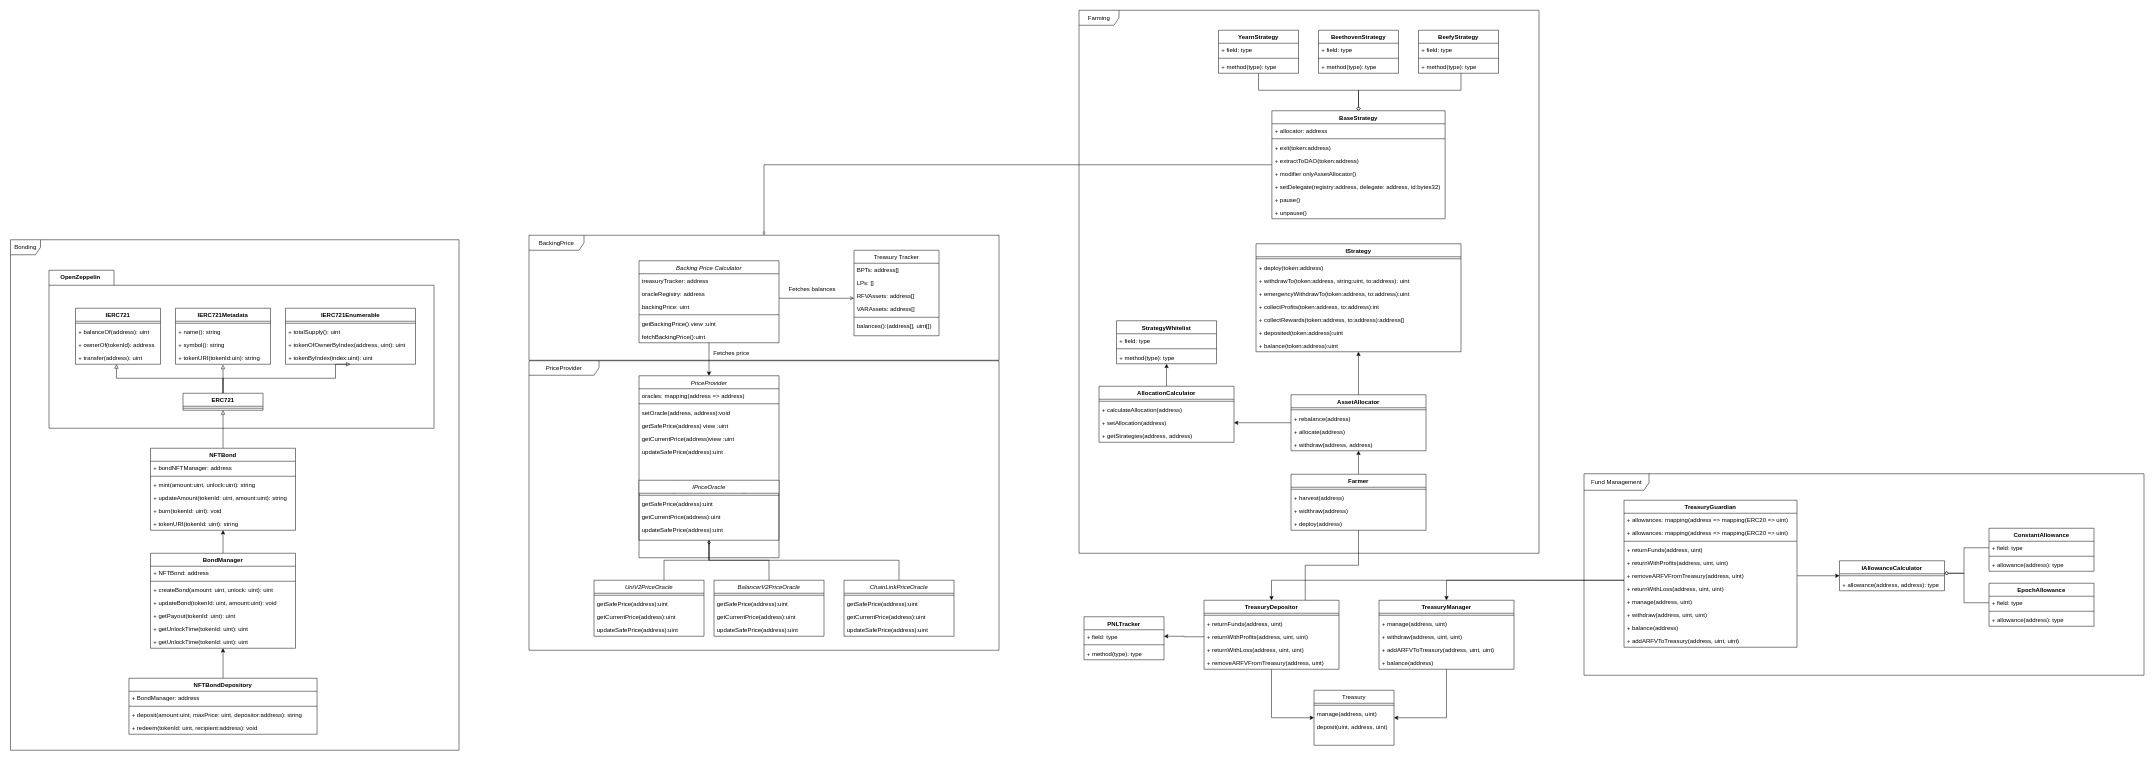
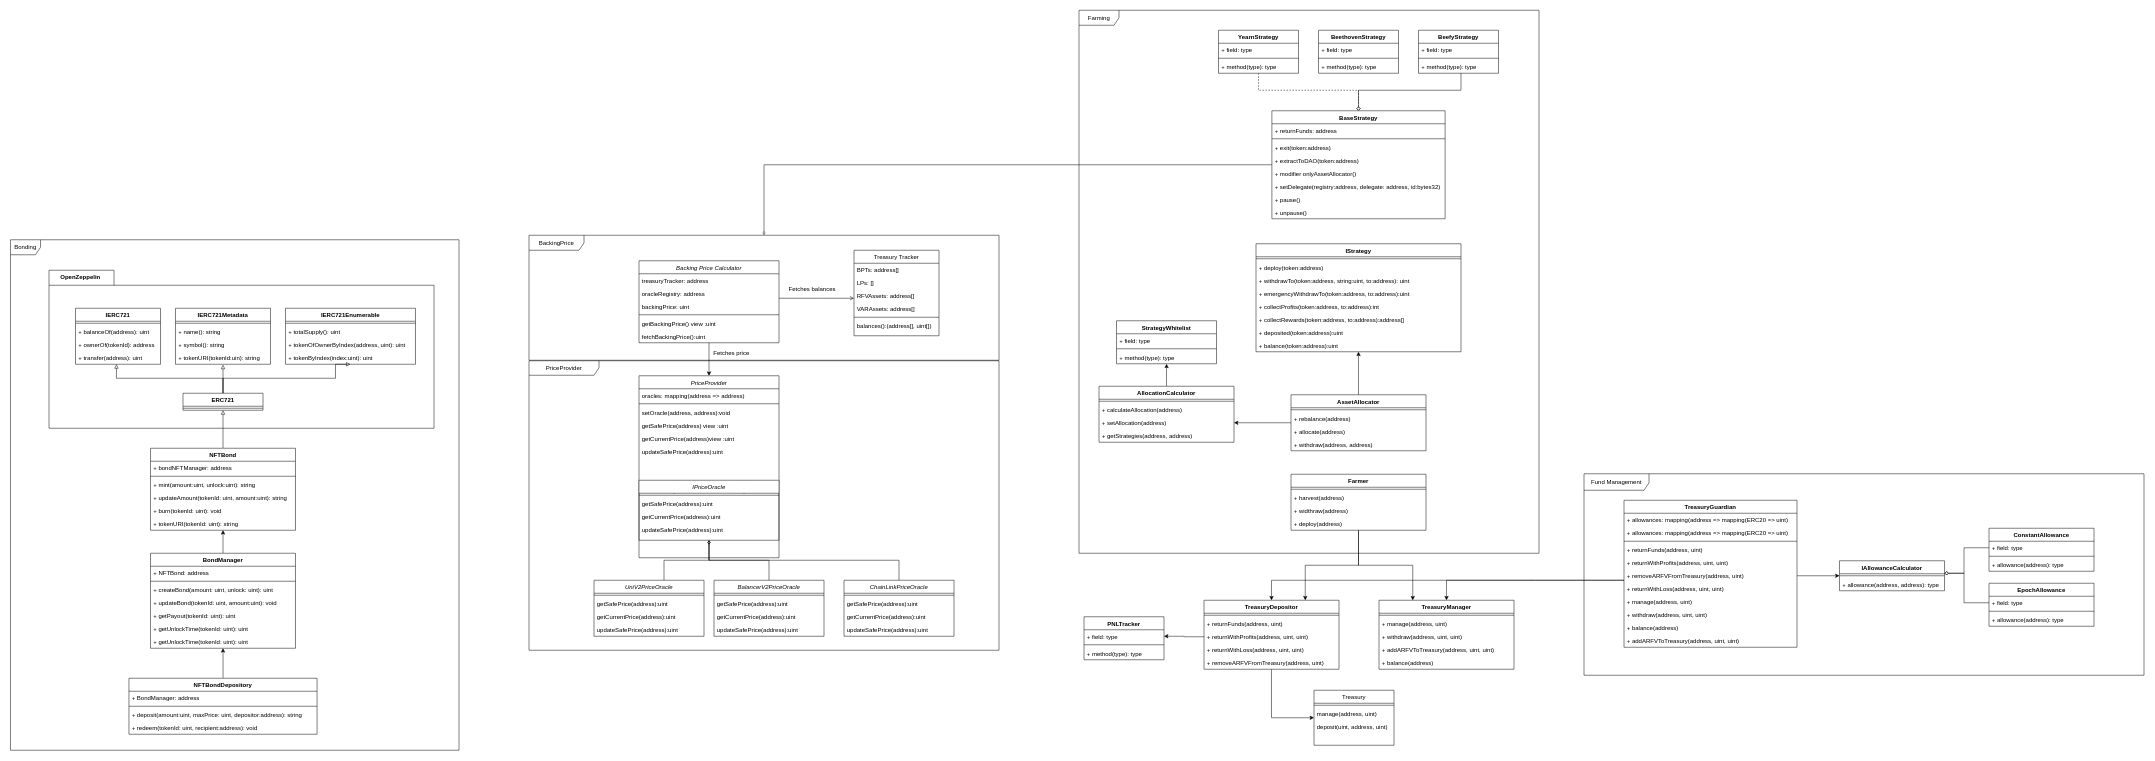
edge "YearnStrategy" -> "BaseStrategy": style solid -> dashed
node "+ allocator: address": label "+ allocator: address" -> "+ returnFunds: address"
edge "Farmer" -> "AssetAllocator": removed
edge "Farmer" -> "TreasuryManager": added
edge "Farmer" -- "TreasuryDepositor": arrowhead none -> classic
edge "TreasuryManager" -> "Treasury": removed
